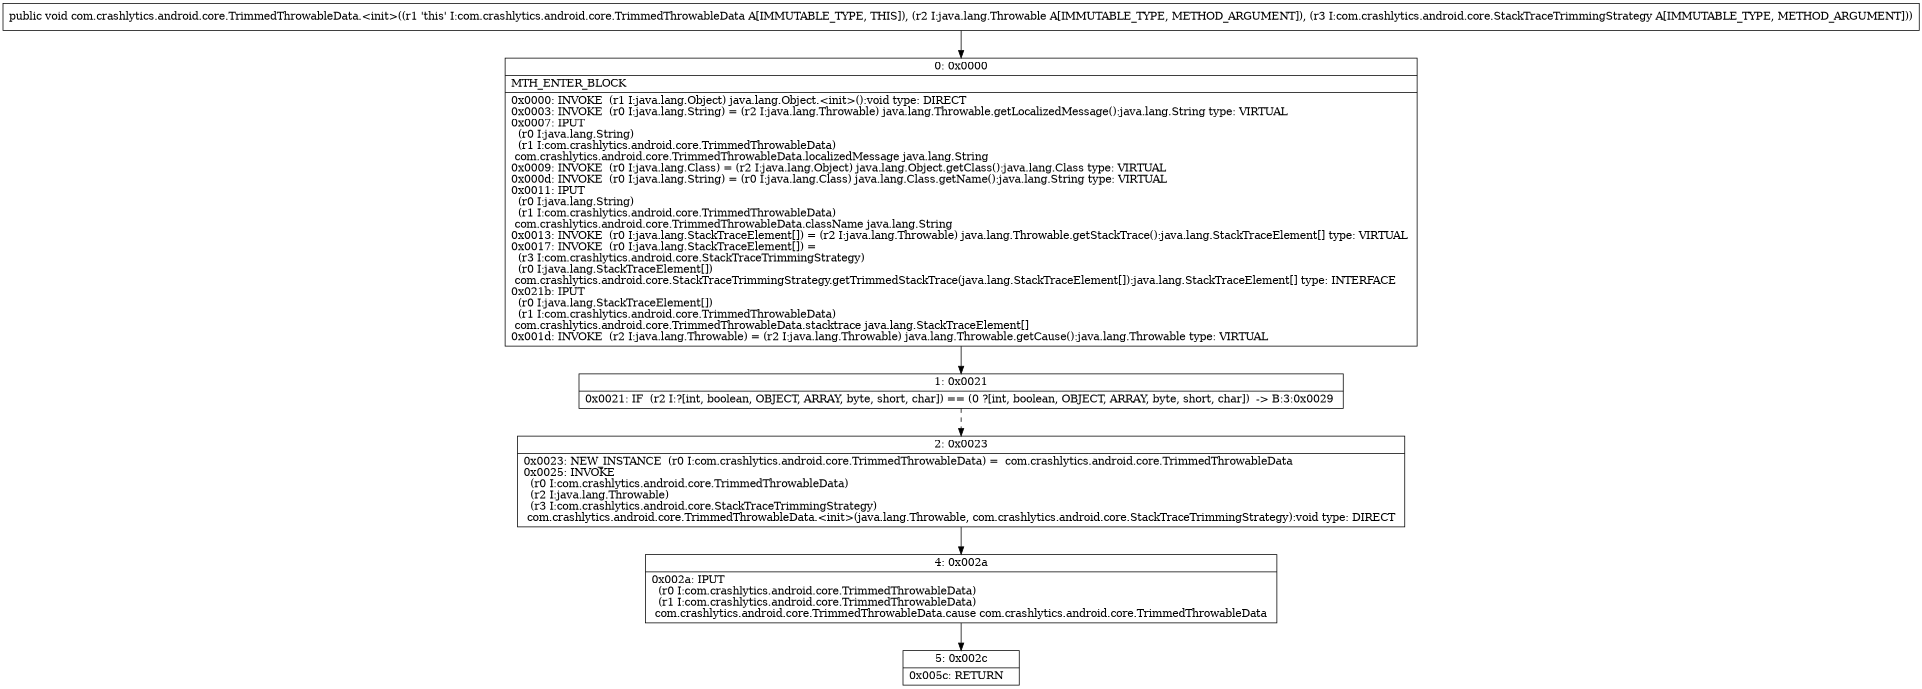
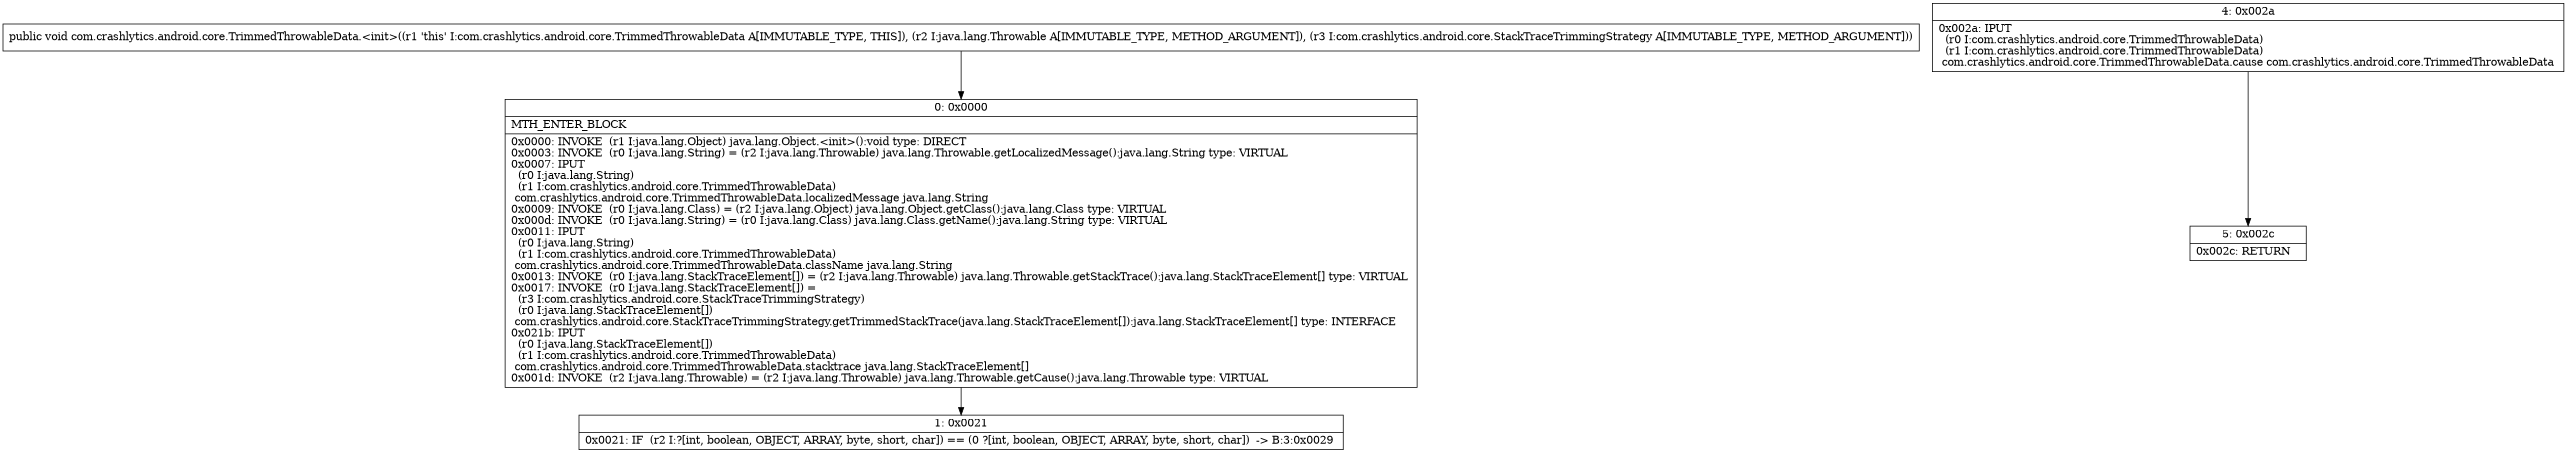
node "2: 0x0023": removed
node "5: 0x002c": text "0x005c: RETURN" -> "0x002c: RETURN"
